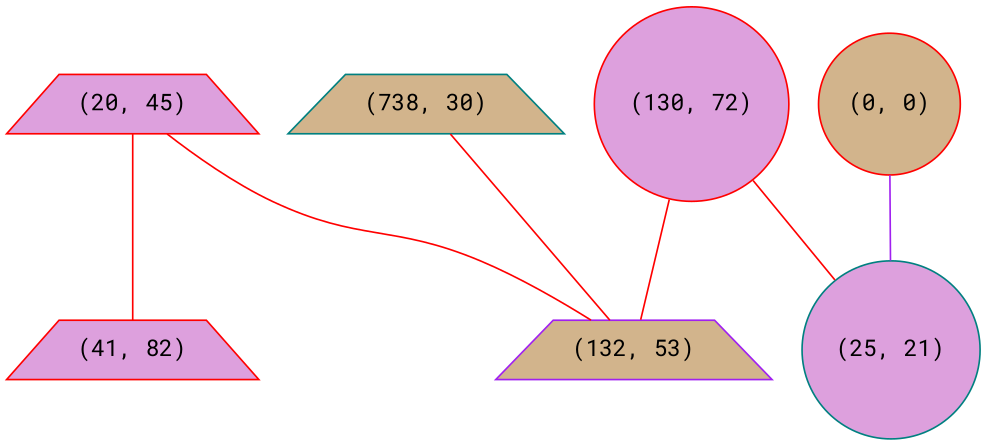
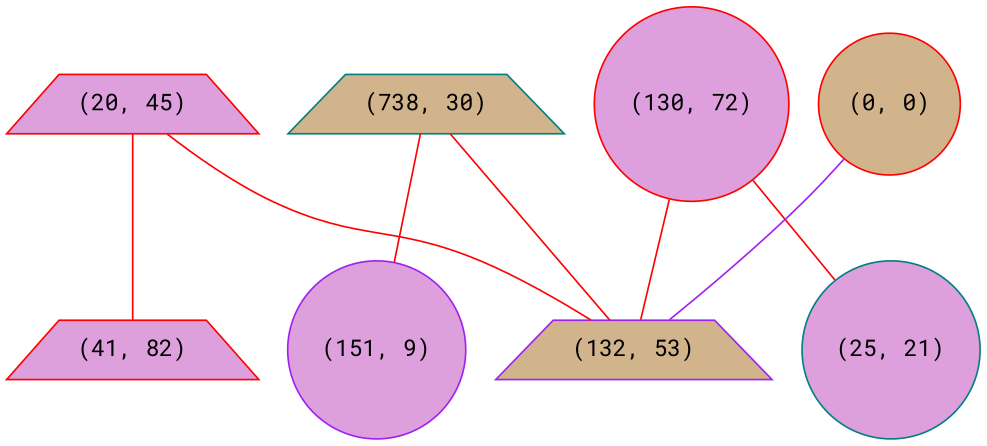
edge "(0, 0)" -- "(25, 21)": now "(0, 0)" -- "(132, 53)"
node "(151, 9)": added
